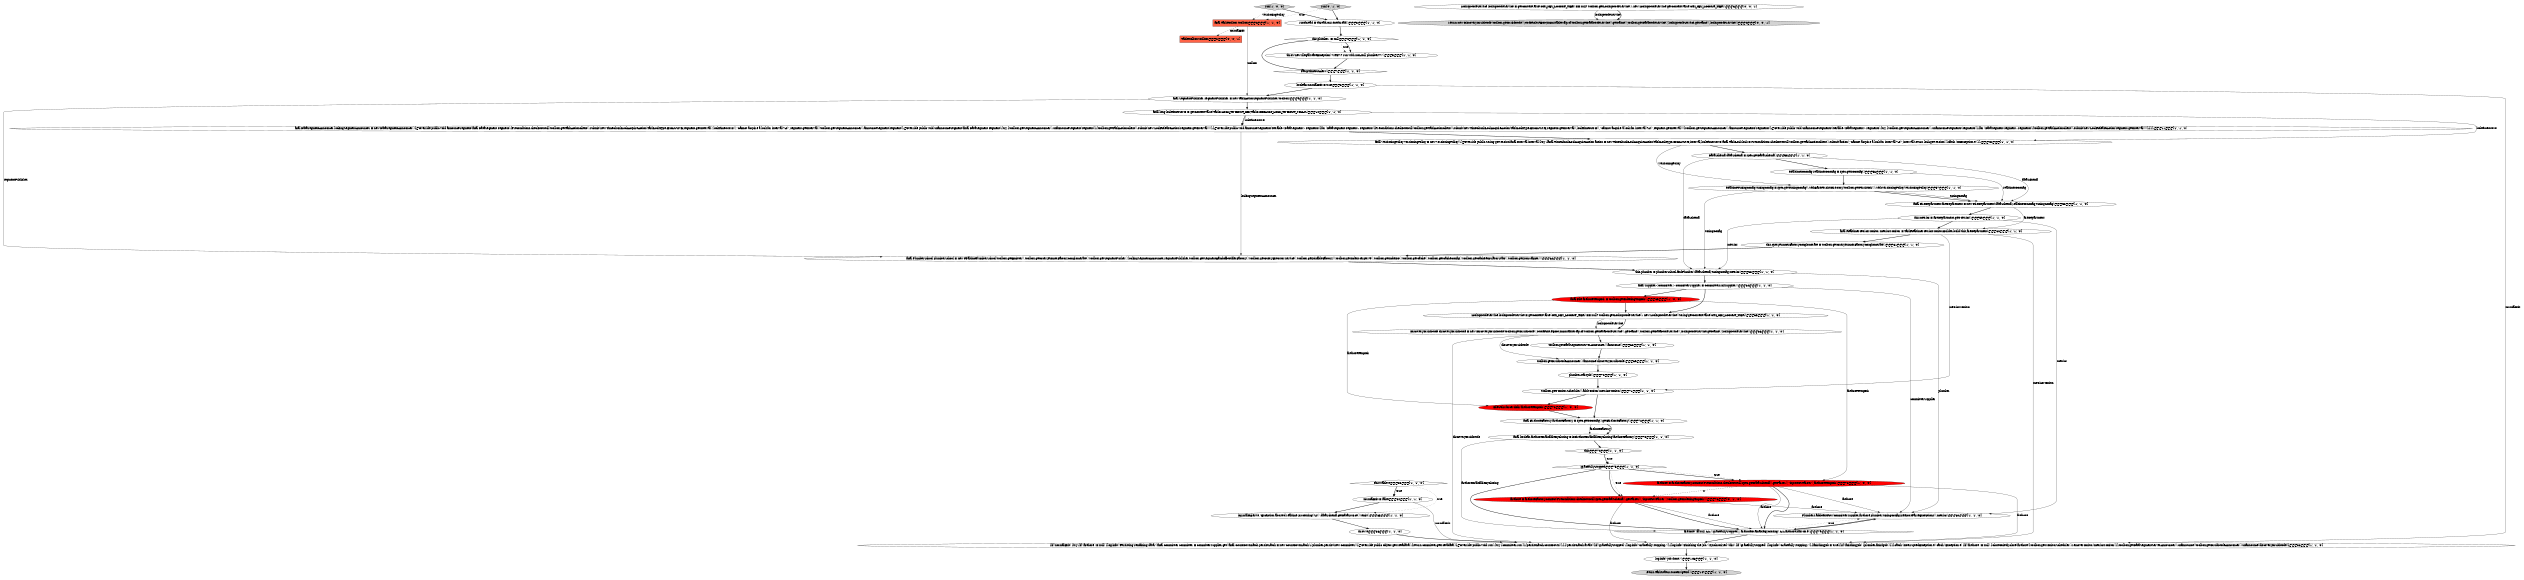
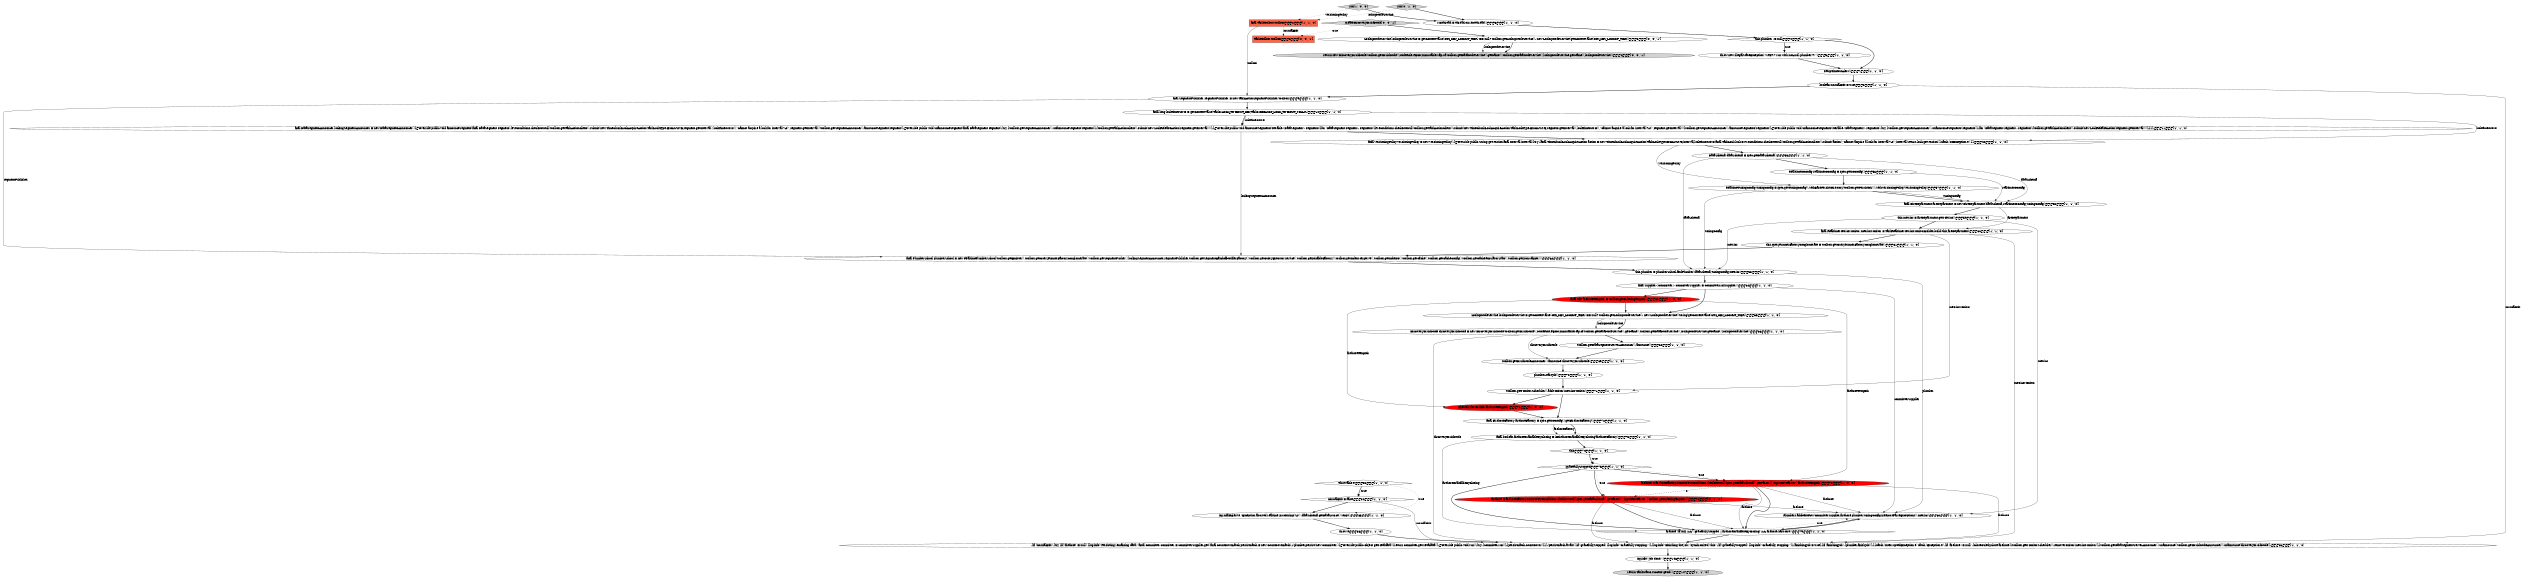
edge "run['0', '1', '0']" -> "final TaskToolbox toolbox@@@2@@@['1', '1', '0']": label "true" -> "lookupNodeService"
node "createDiscoveryDruidNode['0', '0', '1']": added
node "setupTimeoutAlert()@@@7@@@['1', '1', '0']": shape diamond -> ellipse
node "normalExit = false@@@84@@@['1', '1', '0']": shape ellipse -> diamond
